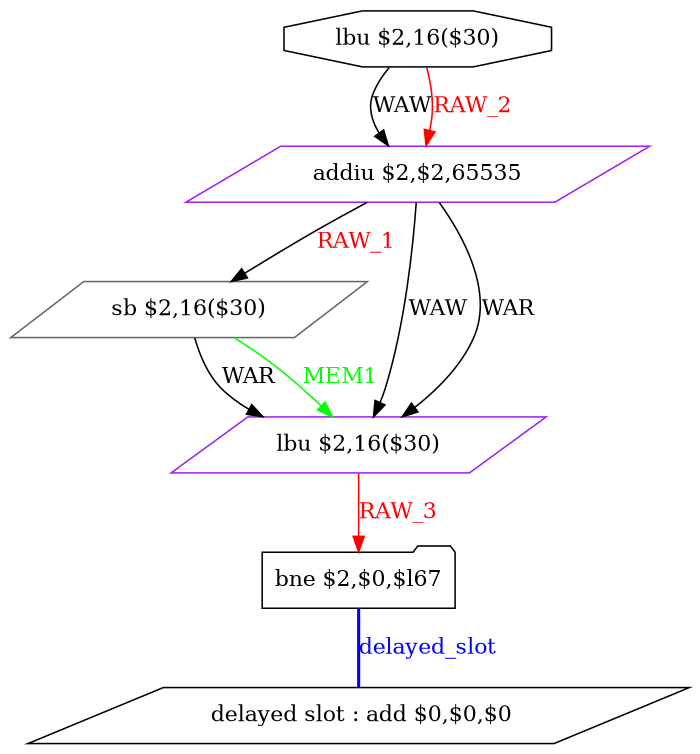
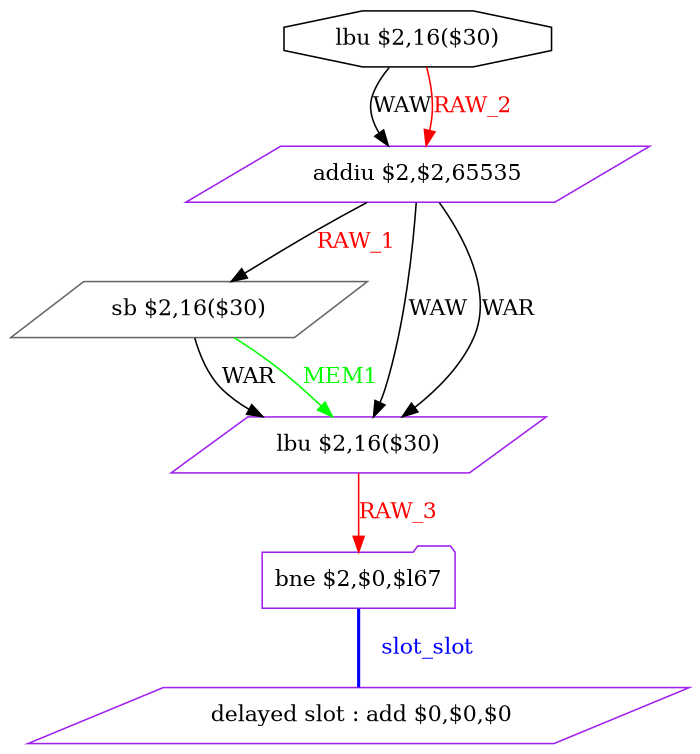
node "bne $2,$0,$l67": color black -> purple
edge "bne $2,$0,$l67" -- "delayed slot : add $0,$0,$0": label "delayed_slot" -> "slot_slot"
node "delayed slot : add $0,$0,$0": color black -> purple
